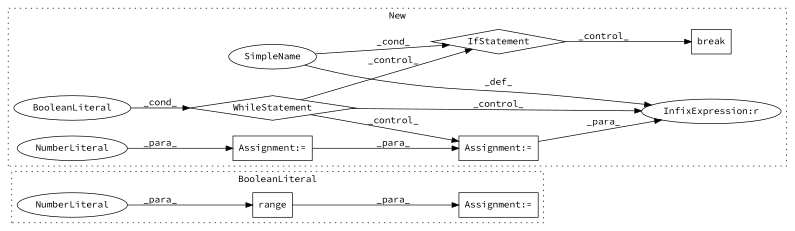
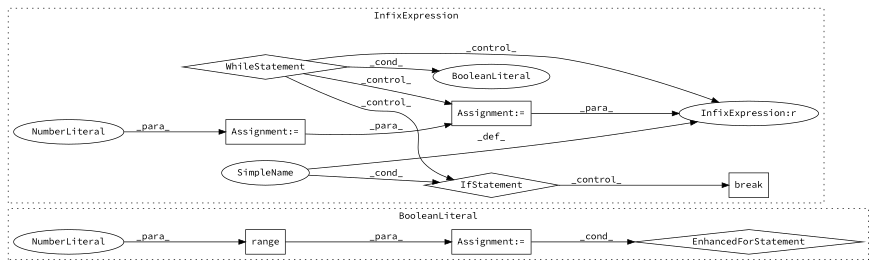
cluster "New": label "New" -> "InfixExpression"
edge "BooleanLiteral" -> "WhileStatement": reversed
node "EnhancedForStatement": added
